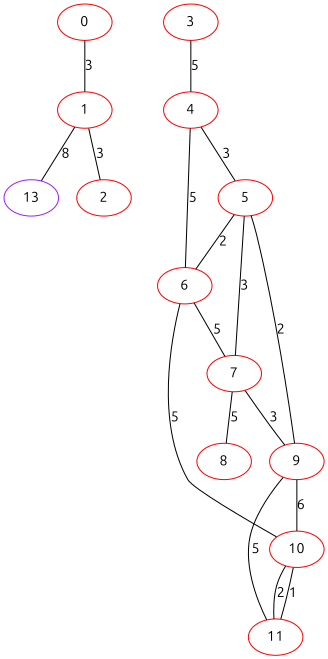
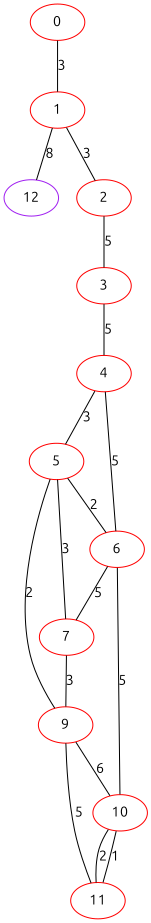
node "13": label "13" -> "12"
edge "2" -- "3": added, label "5"
node "8": removed
